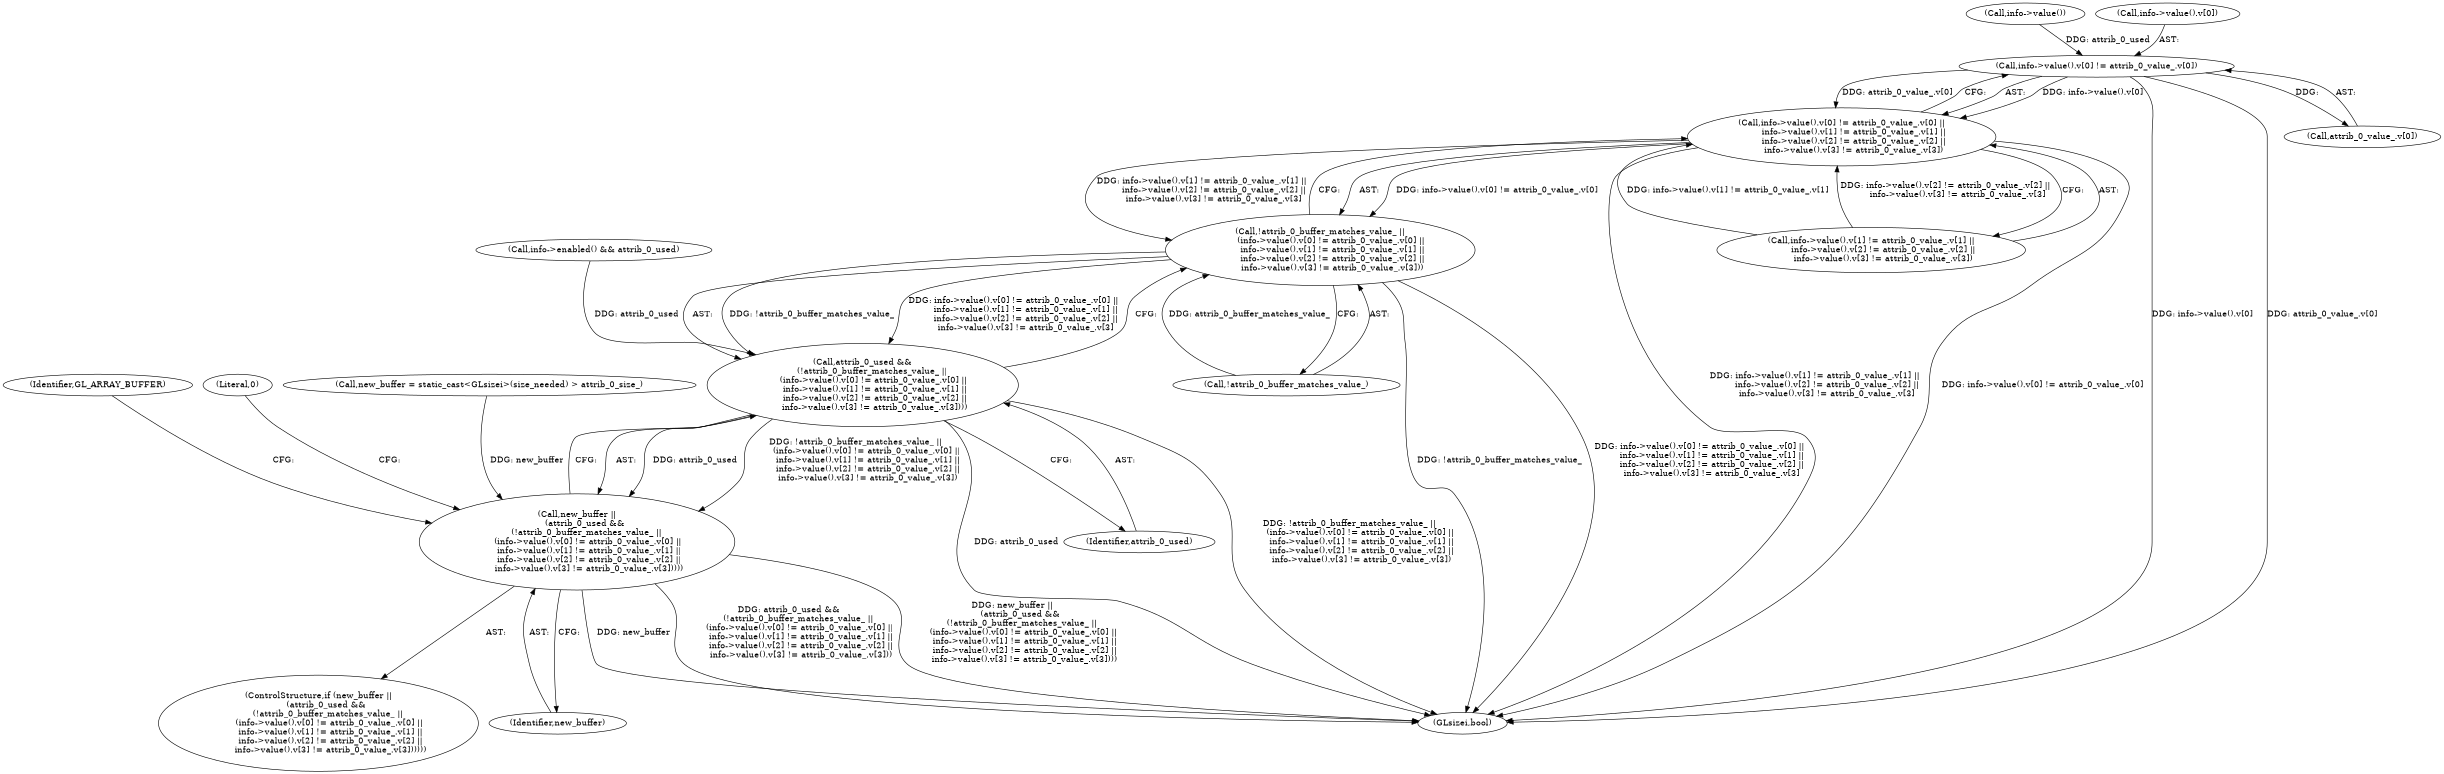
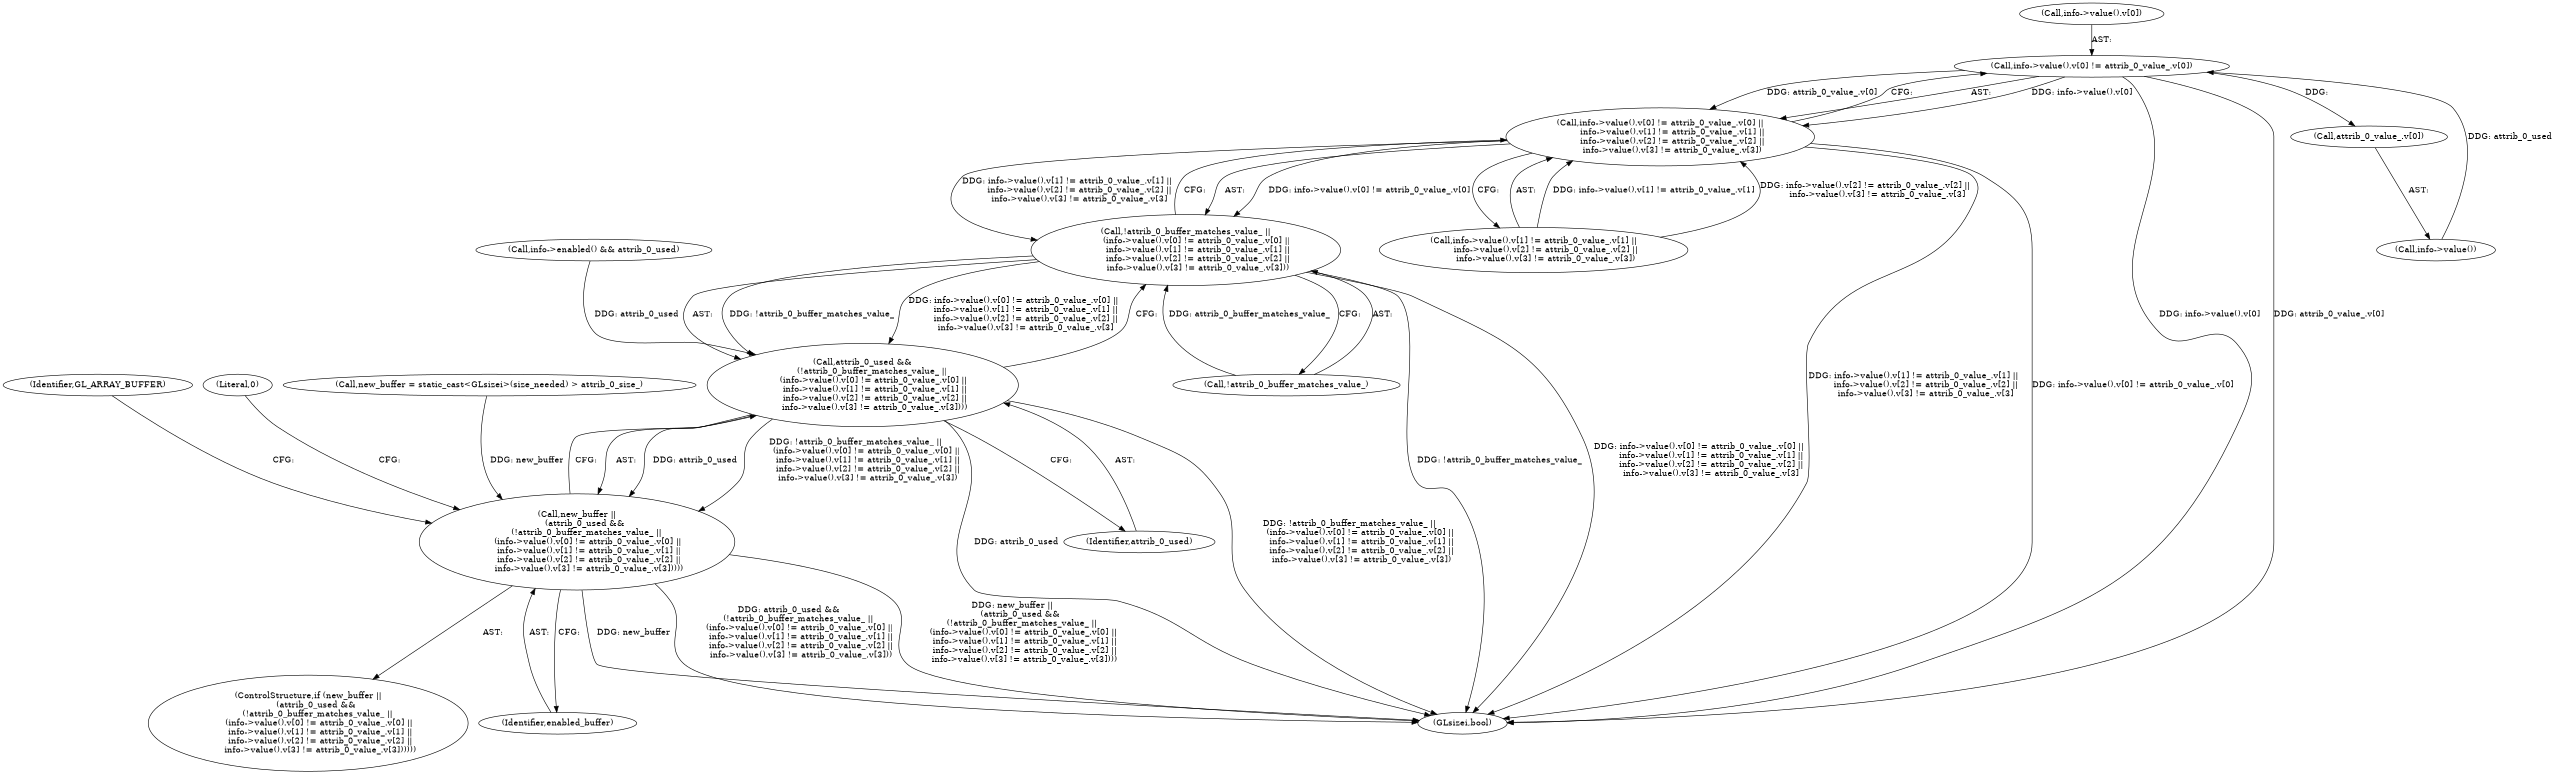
edge "(Call,attrib_0_value_.v[0])" -> "(Call,info->value().v[0] != attrib_0_value_.v[0])": now "(Call,attrib_0_value_.v[0])" -> "(Call,info->value())"
node "(Identifier,new_buffer)": label "(Identifier,new_buffer)" -> "(Identifier,enabled_buffer)"
